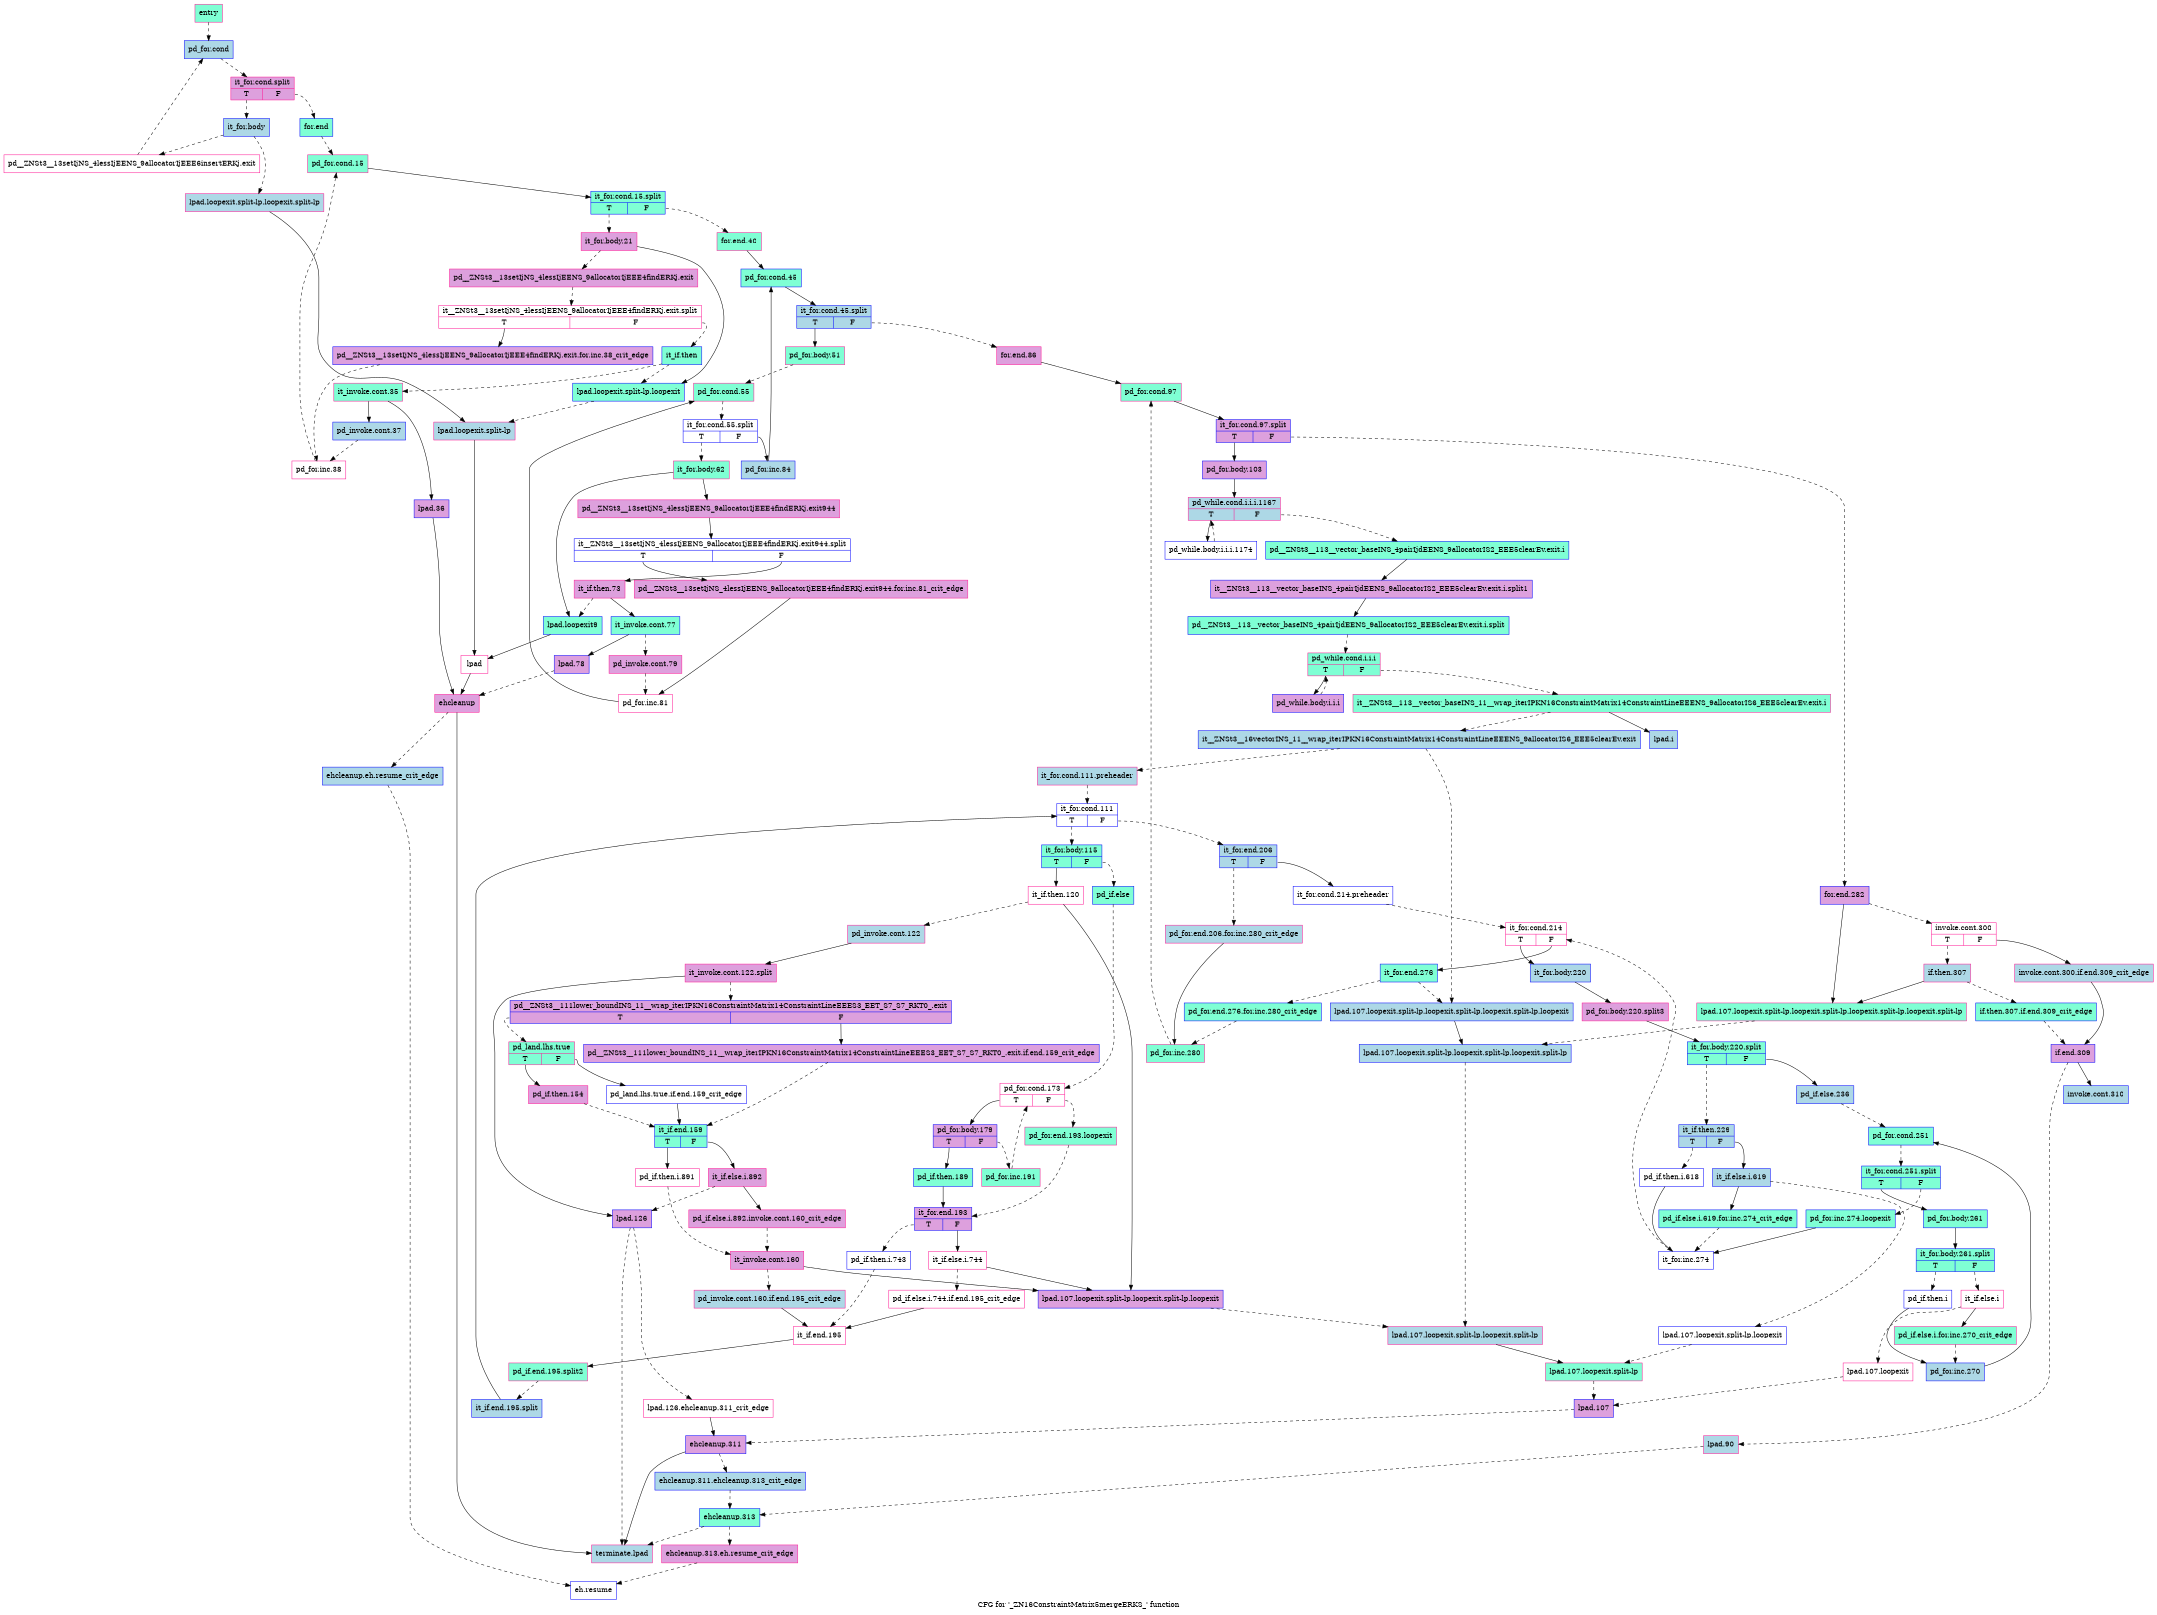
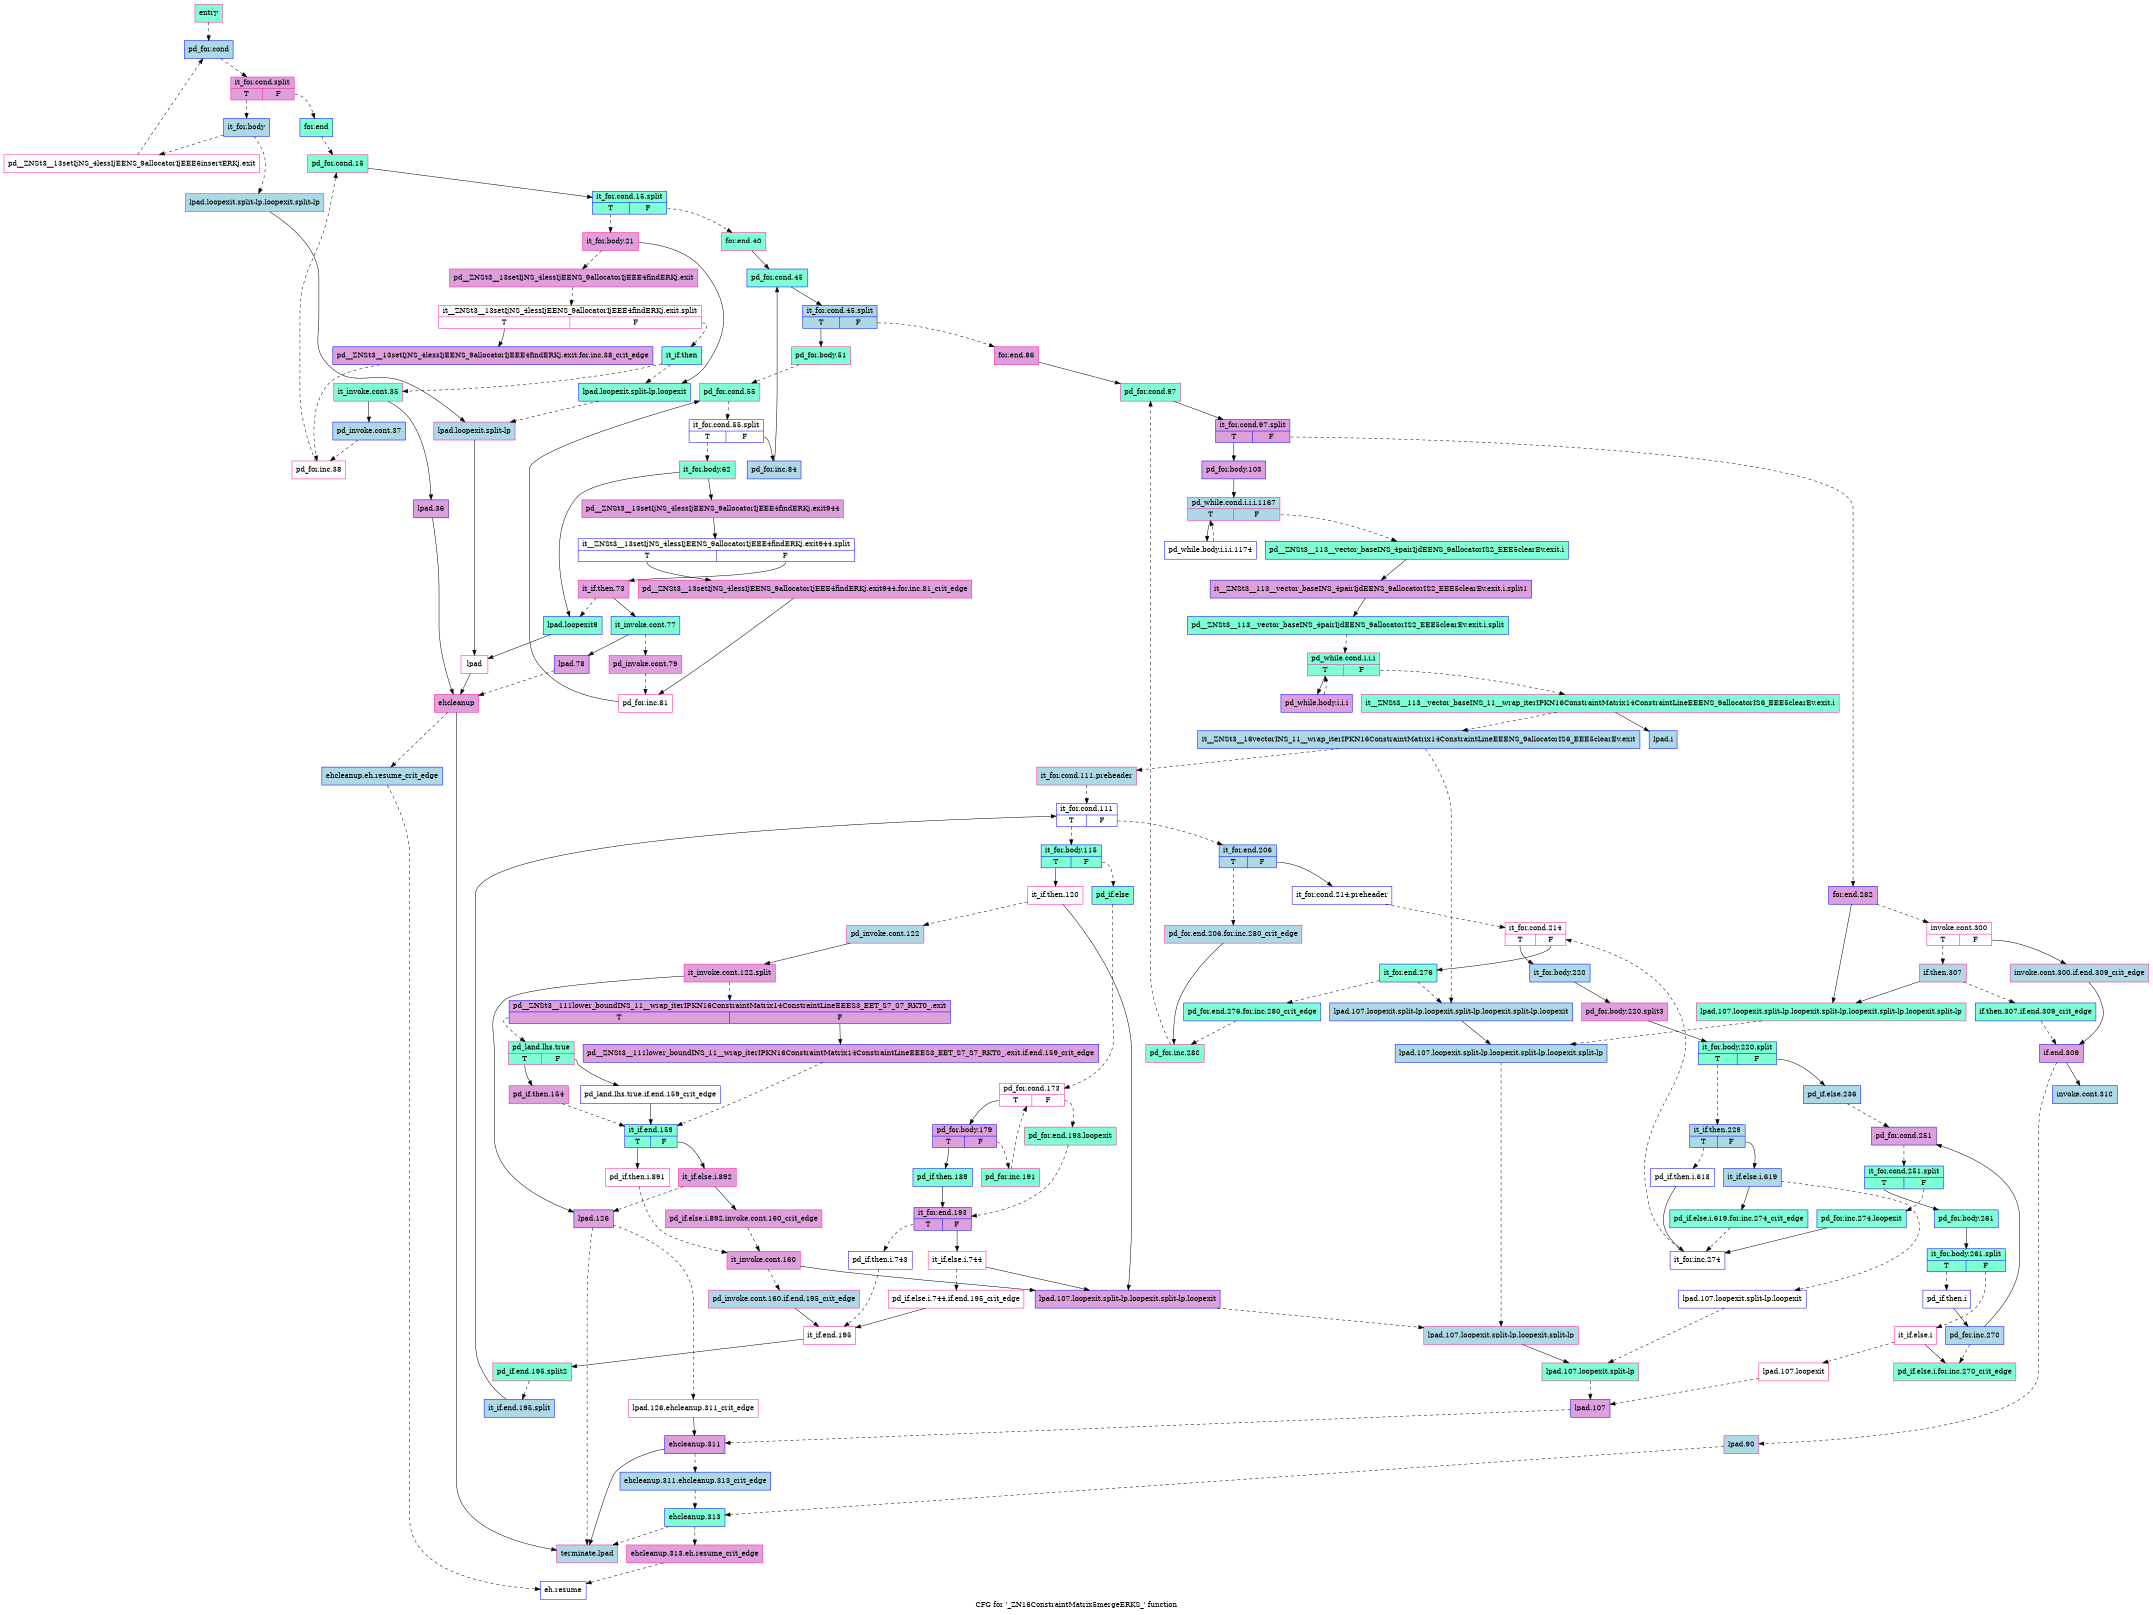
node "pd_for.cond.251": fillcolor aquamarine -> plum
edge "pd_if.else.i.for.inc.270_crit_edge" -> "pd_for.inc.270": reversed
